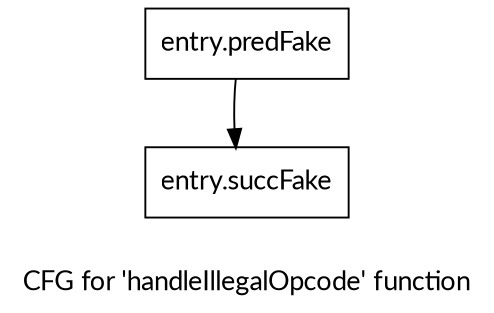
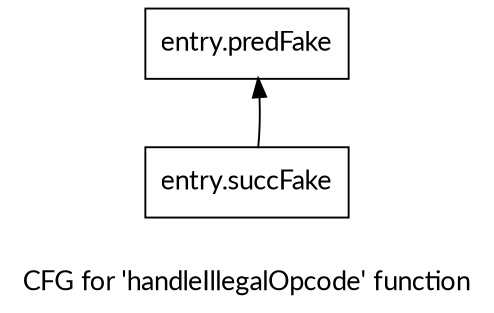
edge "entry.predFake" -> "entry.succFake": reversed
